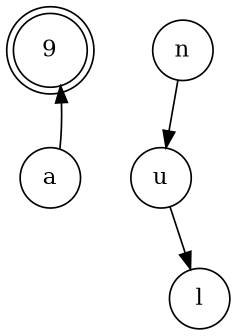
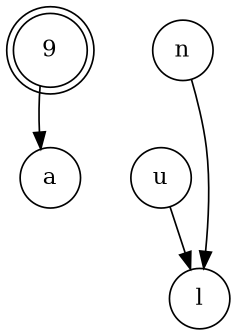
edge "n" -> "u": now "n" -> "l"
edge "a" -> "9": reversed
